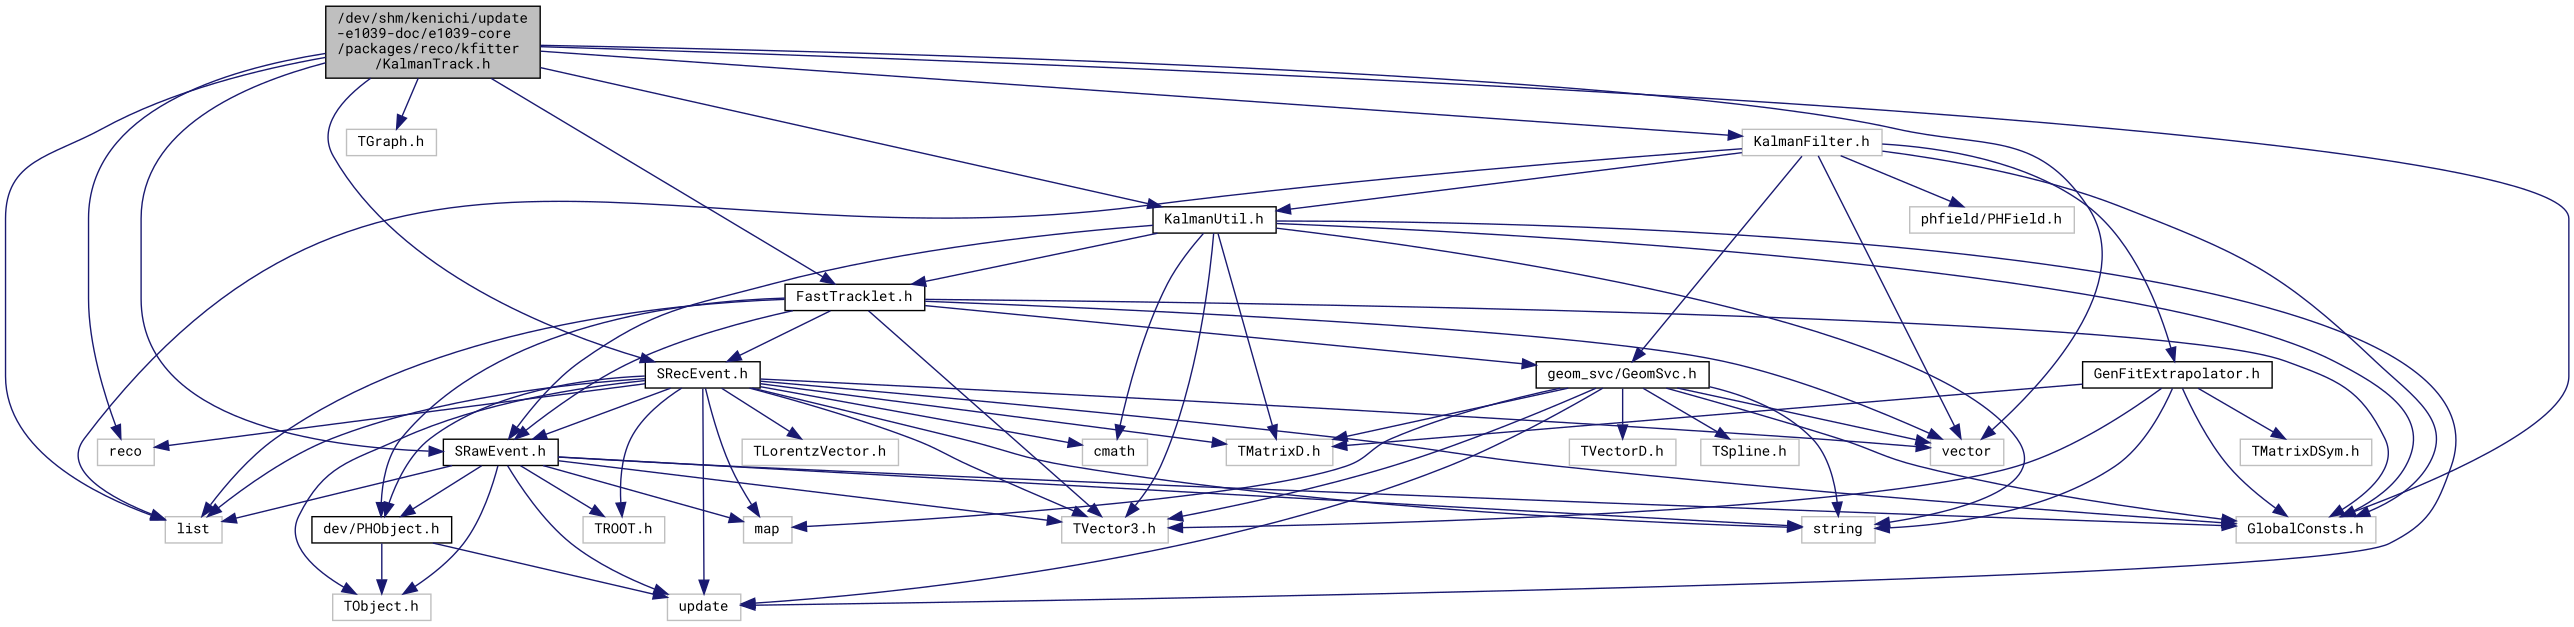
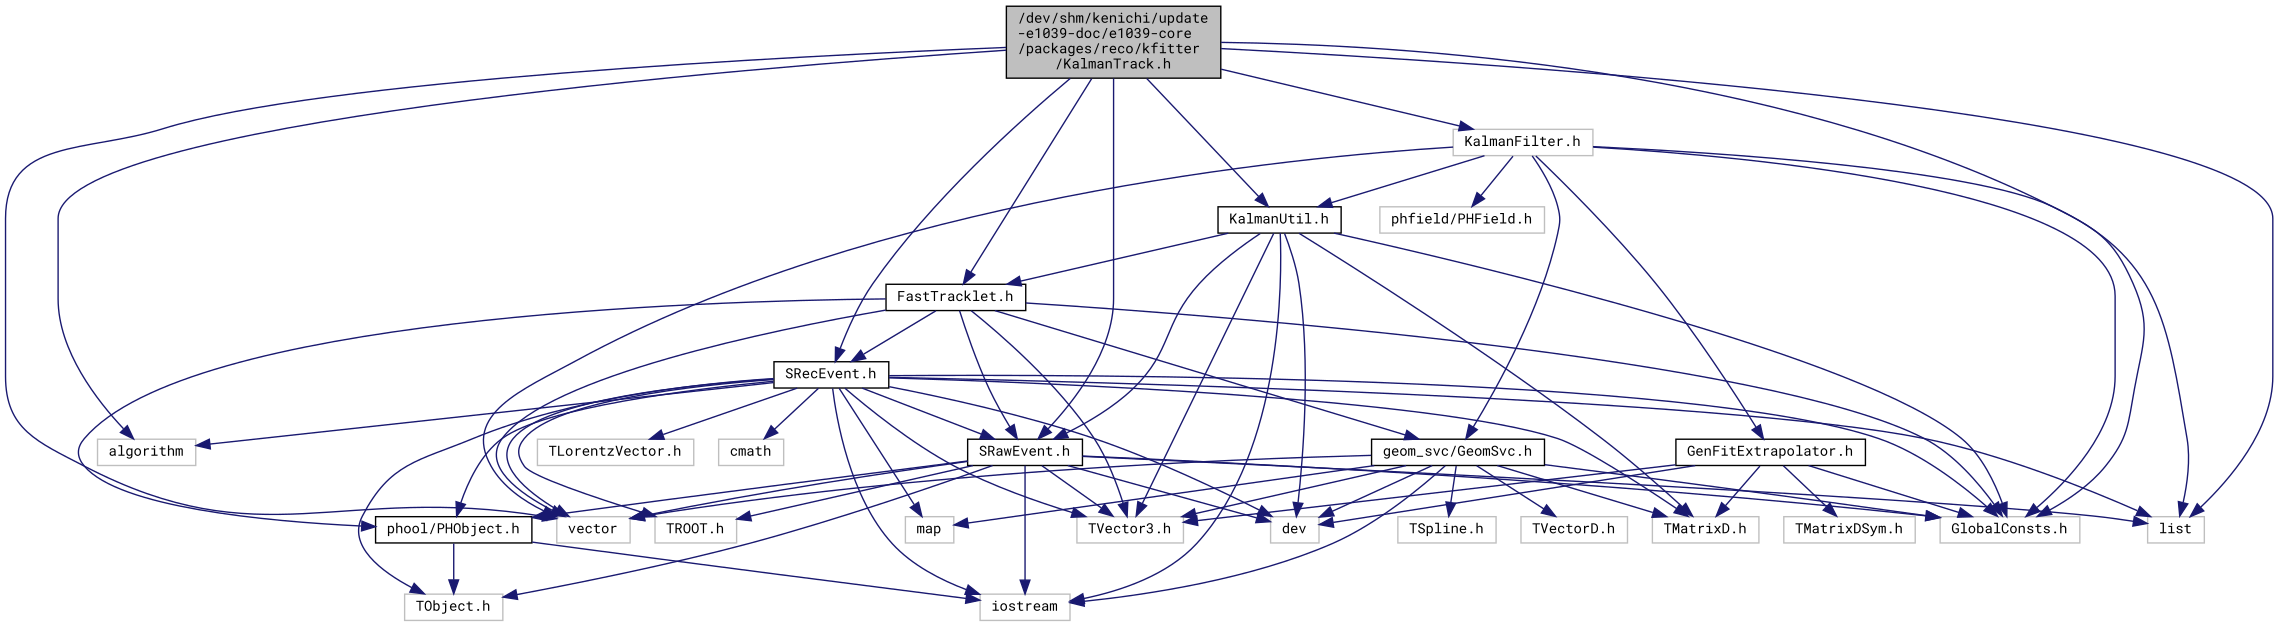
node "TGraph.h": removed
edge "KalmanUtil.h" -> "cmath": removed
edge "FastTracklet.h" -> "list": removed
node "reco": label "reco" -> "algorithm"
edge "SRawEvent.h" -> "map": now "SRawEvent.h" -> "vector"
node "dev/PHObject.h": label "dev/PHObject.h" -> "phool/PHObject.h"
node "string": label "string" -> "dev"
node "update": label "update" -> "iostream"
